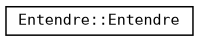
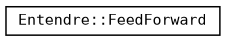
node "Entendre::Entendre": label "Entendre::Entendre" -> "Entendre::FeedForward"
